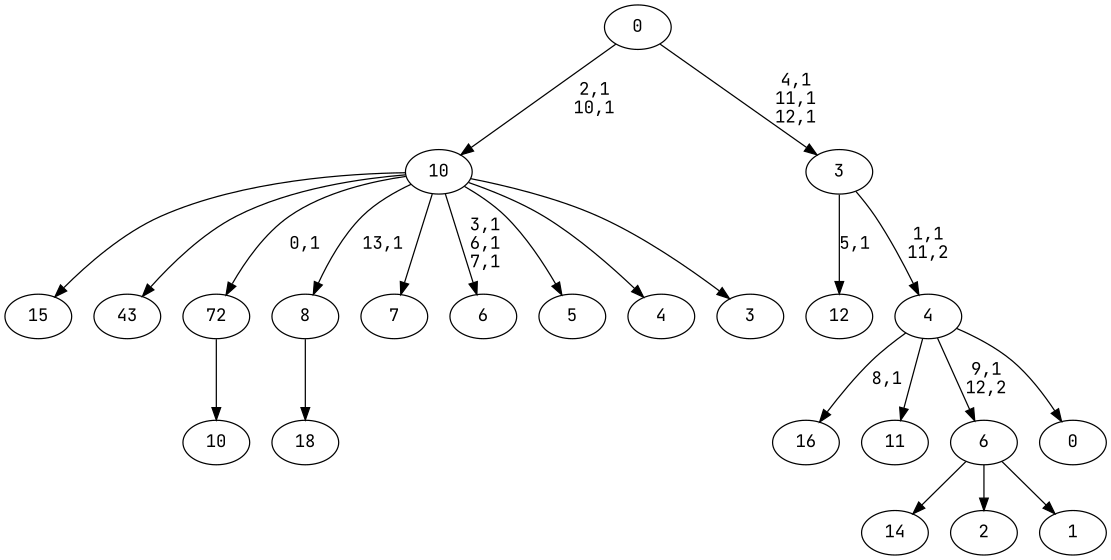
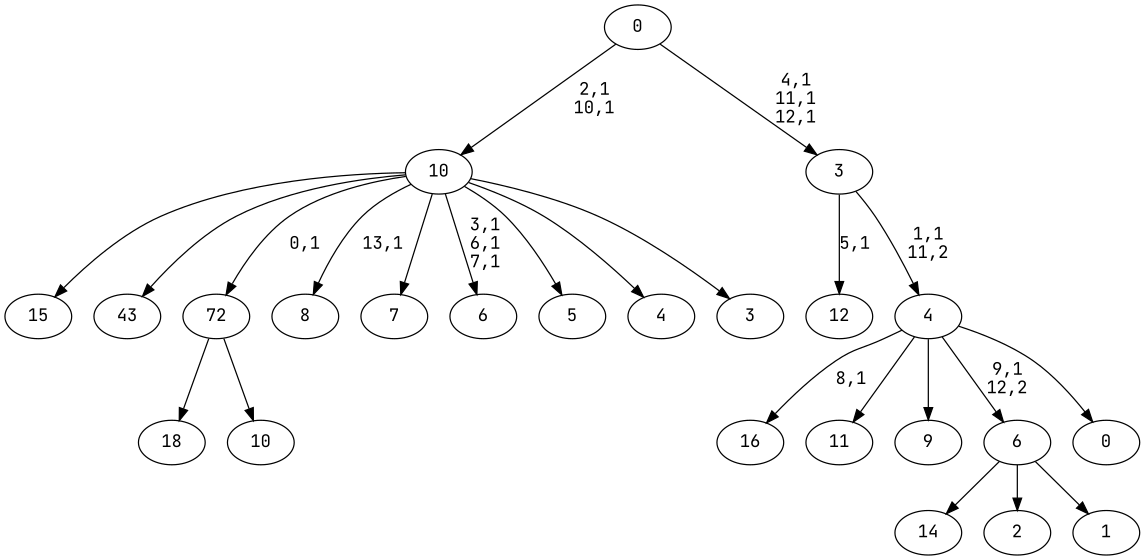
edge "8" -> "18": now "72" -> "18"
node "9": added
